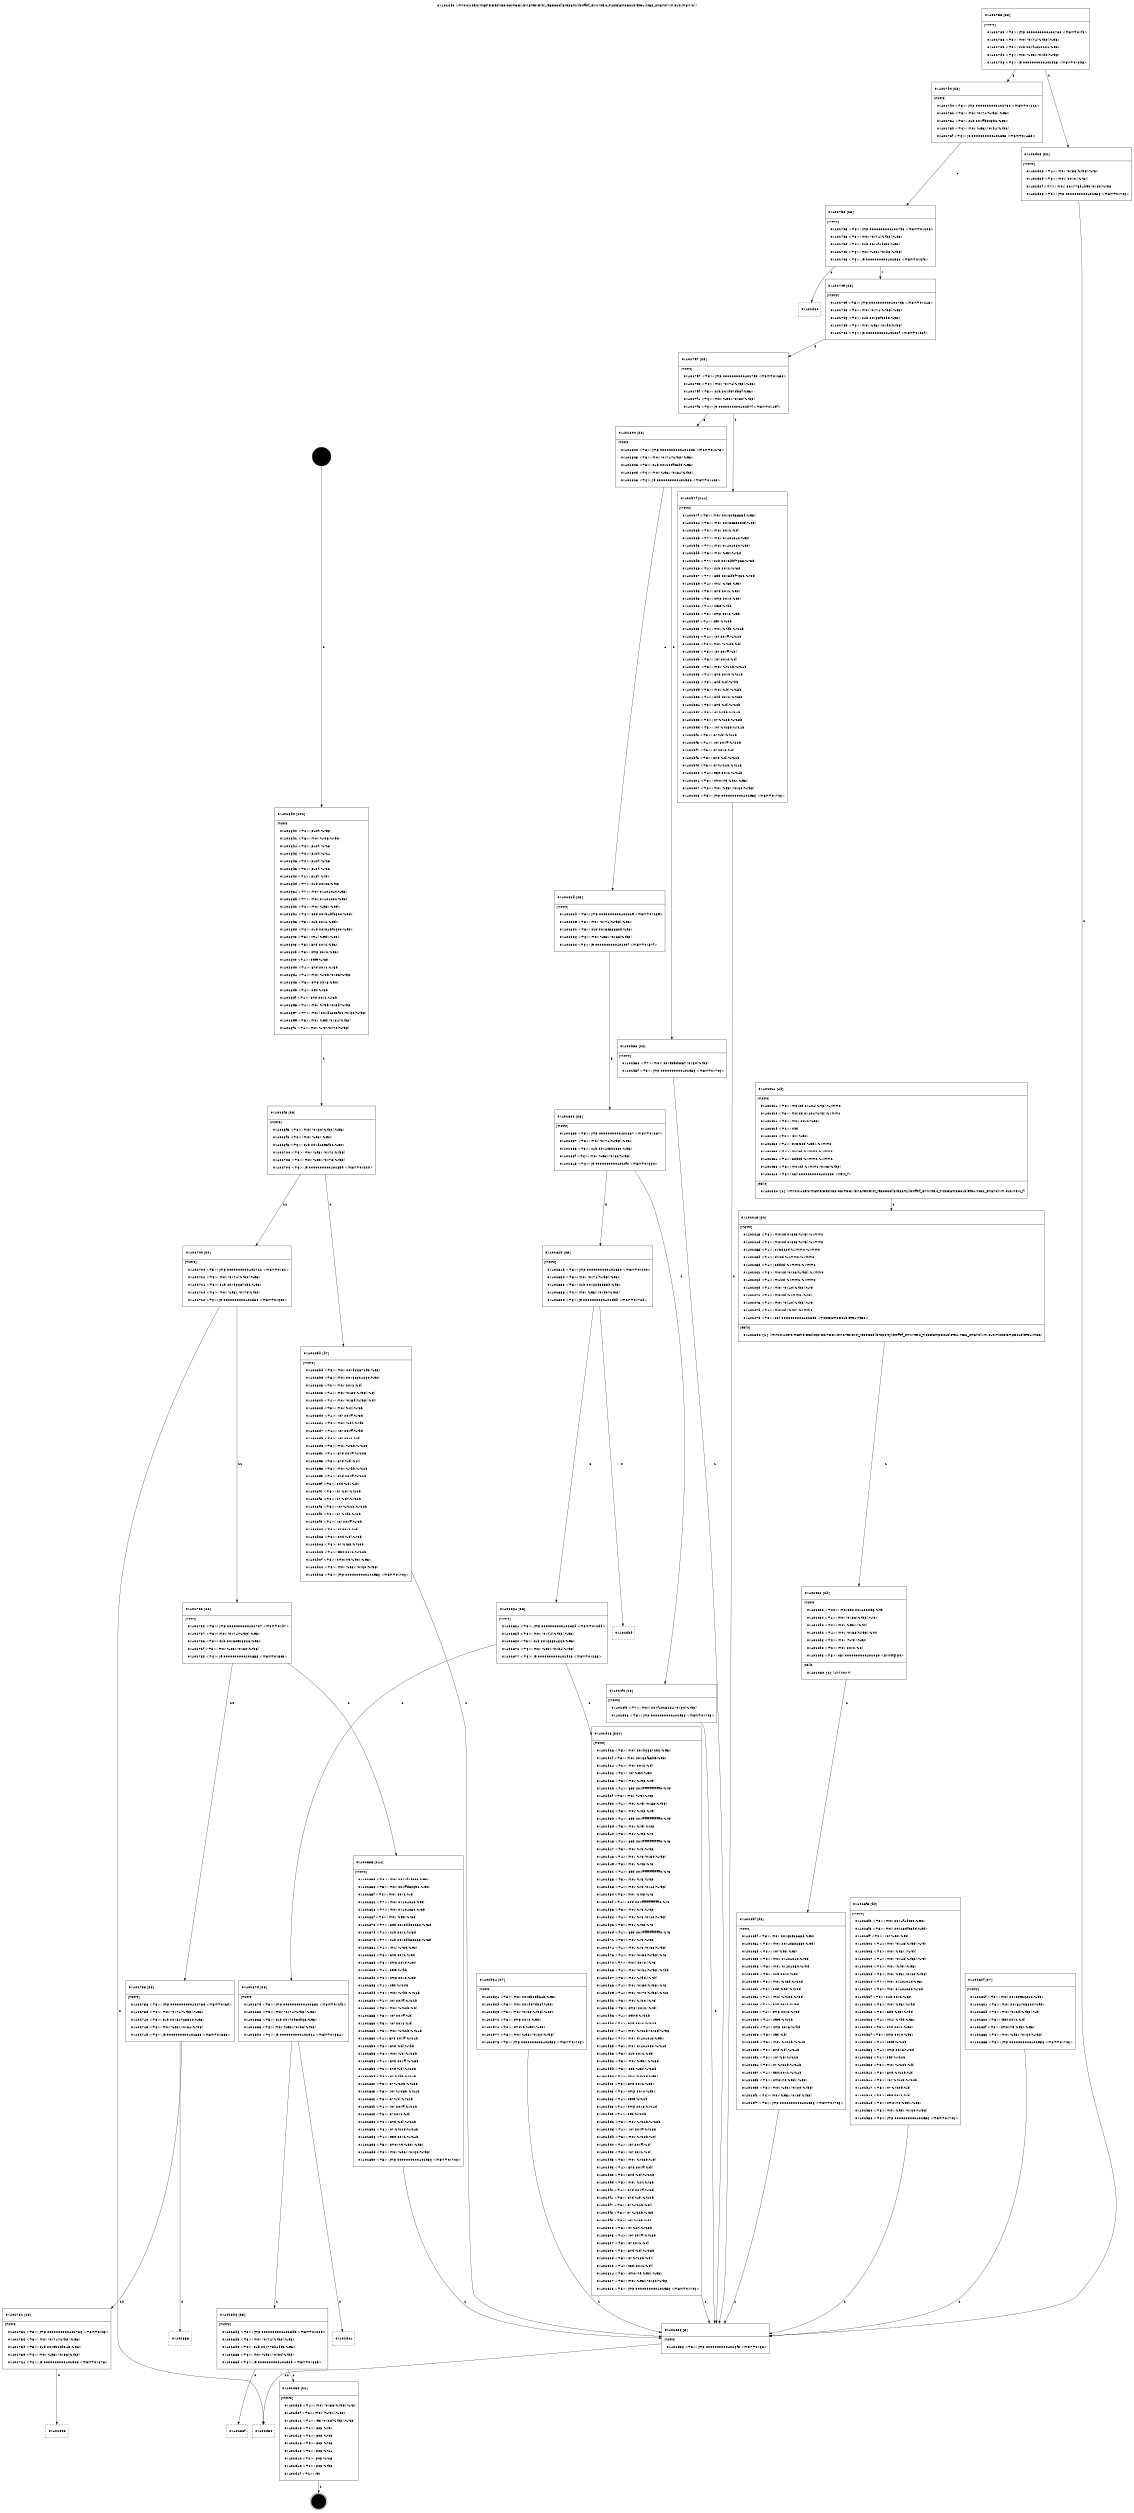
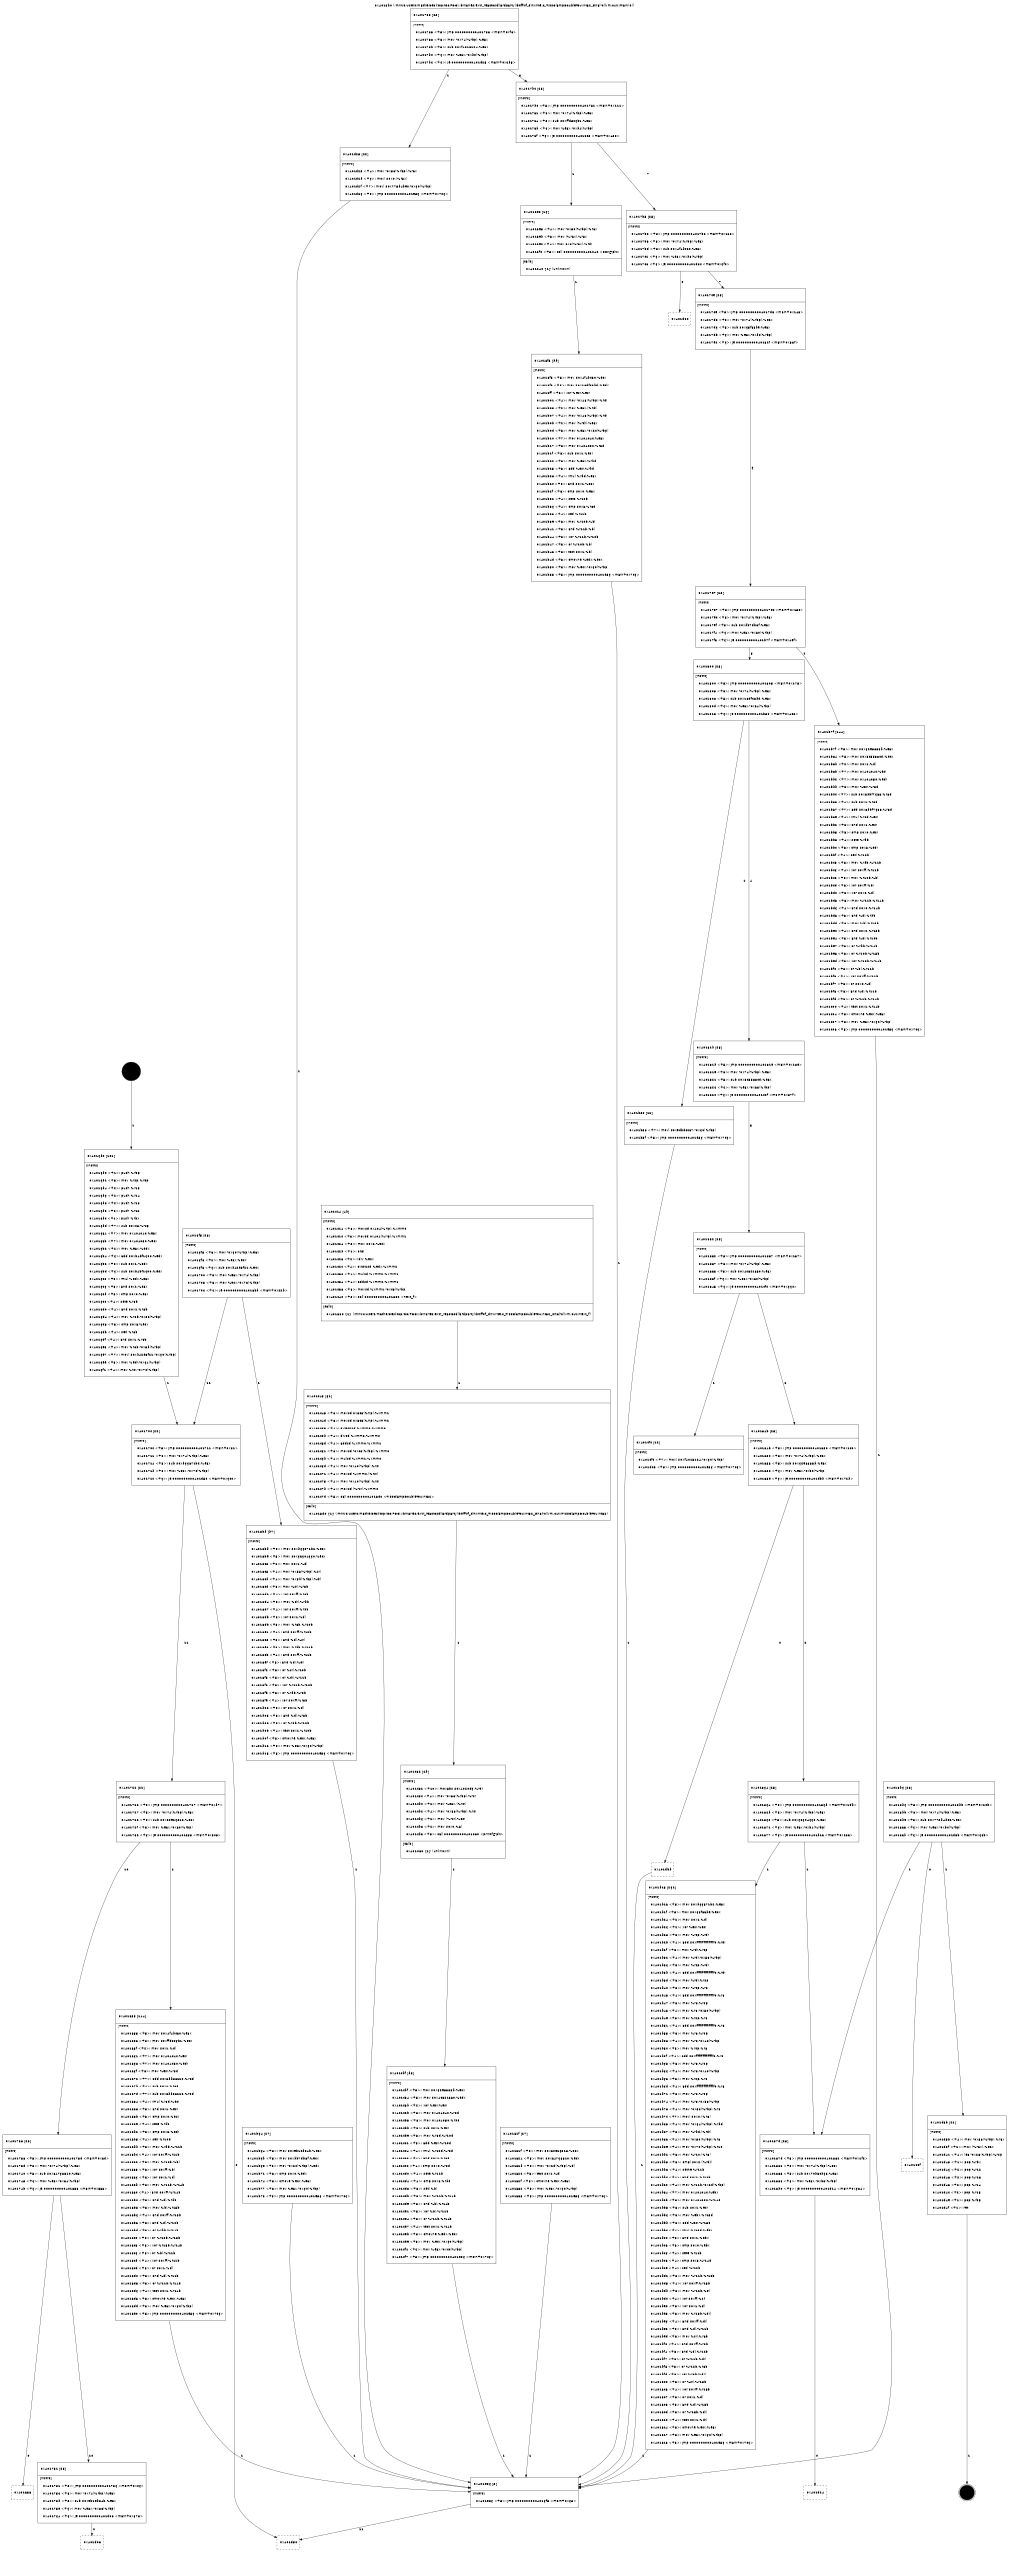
node "0x401ae5 [16]": added
edge "0x401690 [101]" -> "0x4016f5 [23]": now "0x401690 [101]" -> "0x40170c [22]"
edge "0x401cfc [12]" -> "0x401e56 [5]": now "0x401db9" -> "0x401e56 [5]"
edge "0x40187d [25]" -> "0x401896 [25]": reversed
